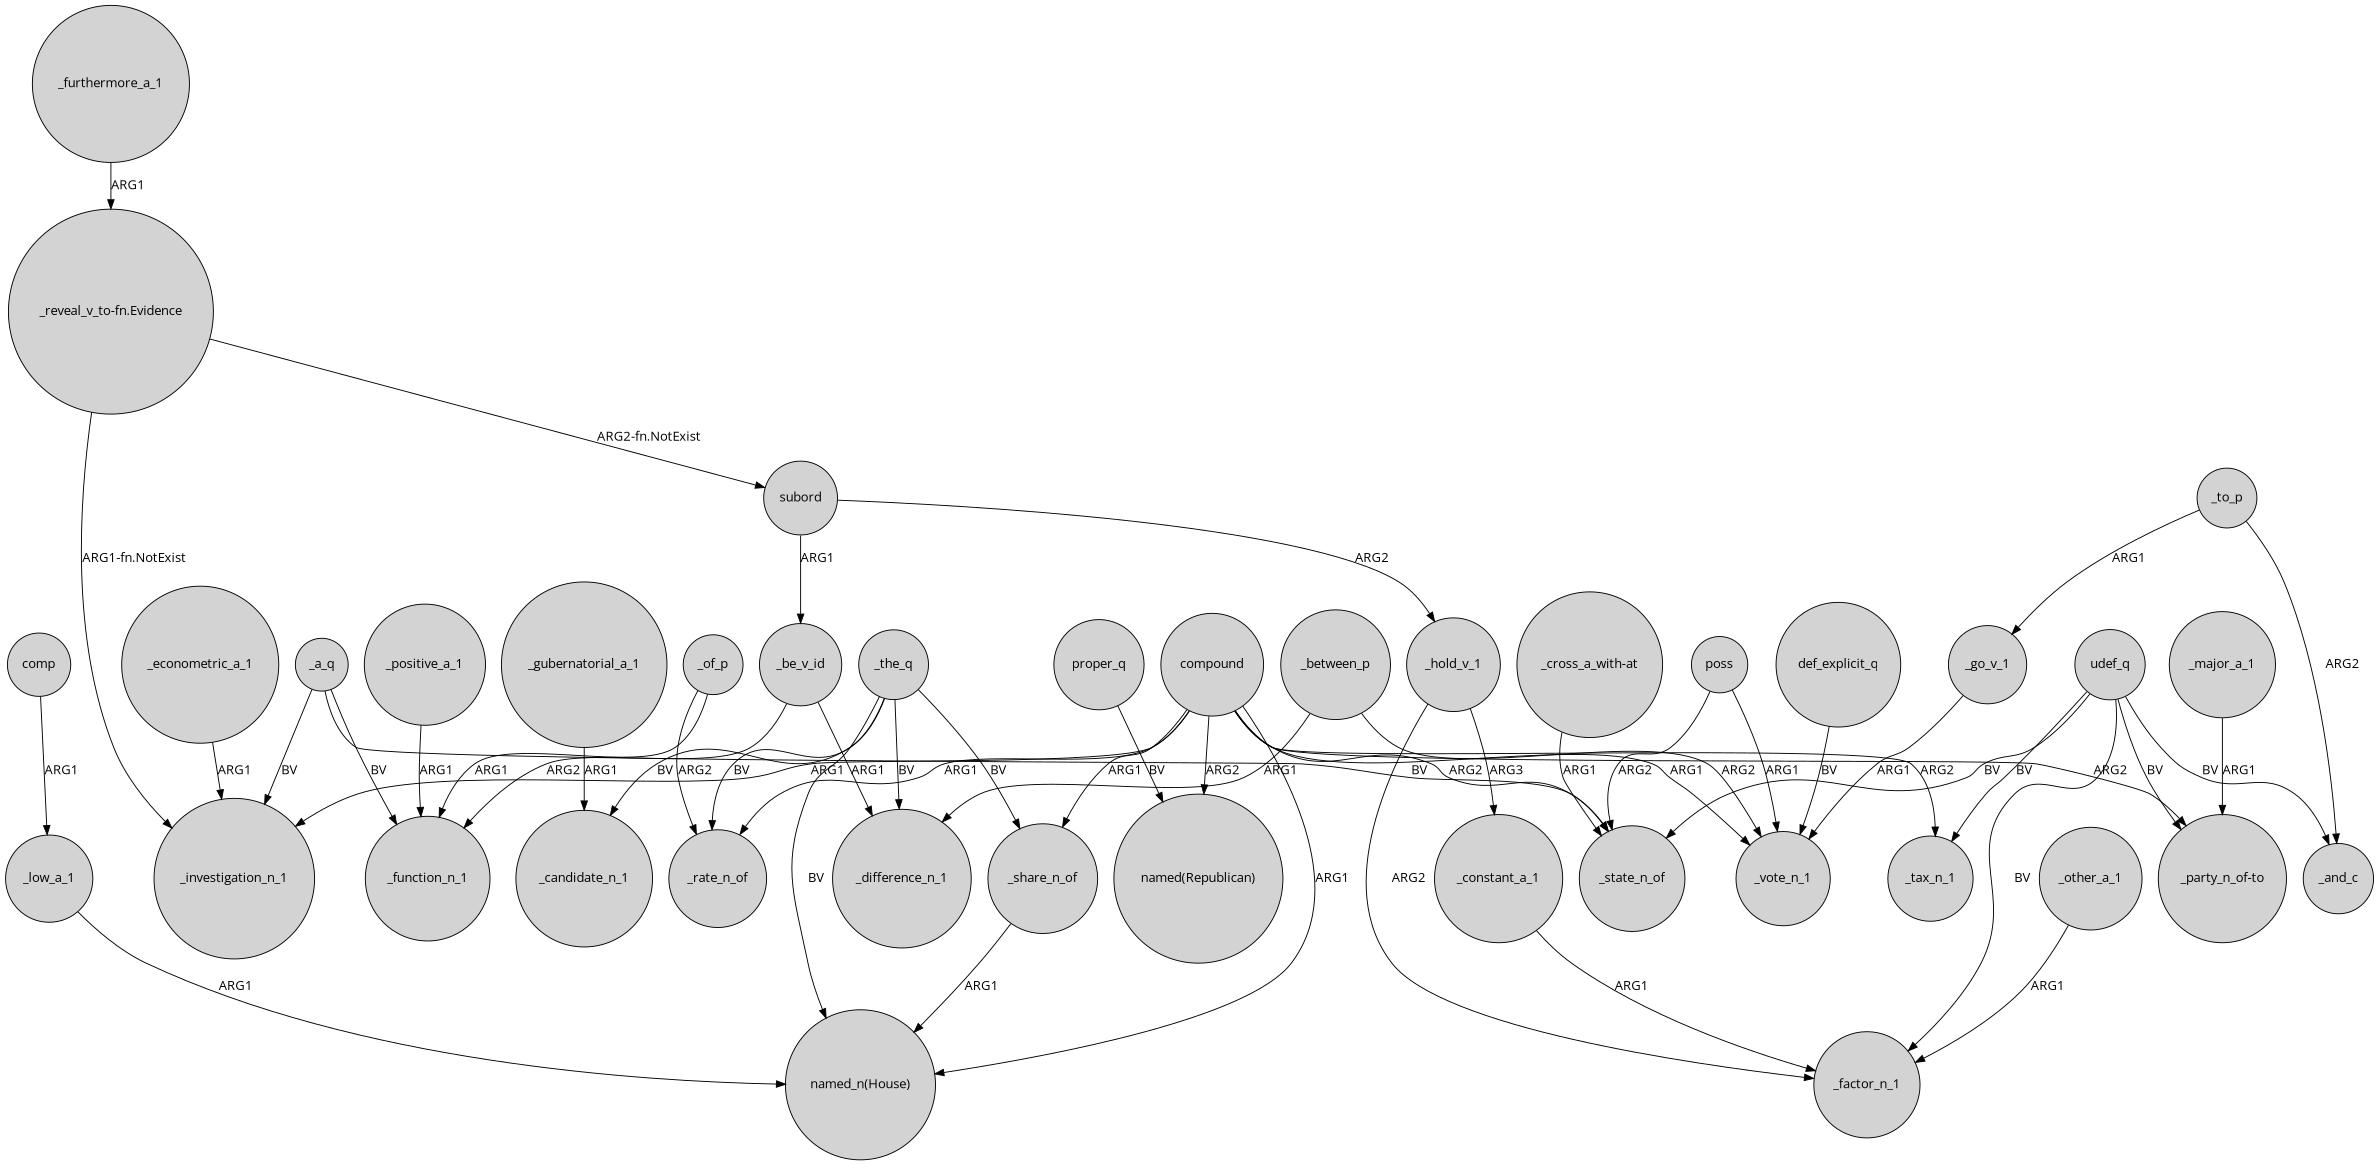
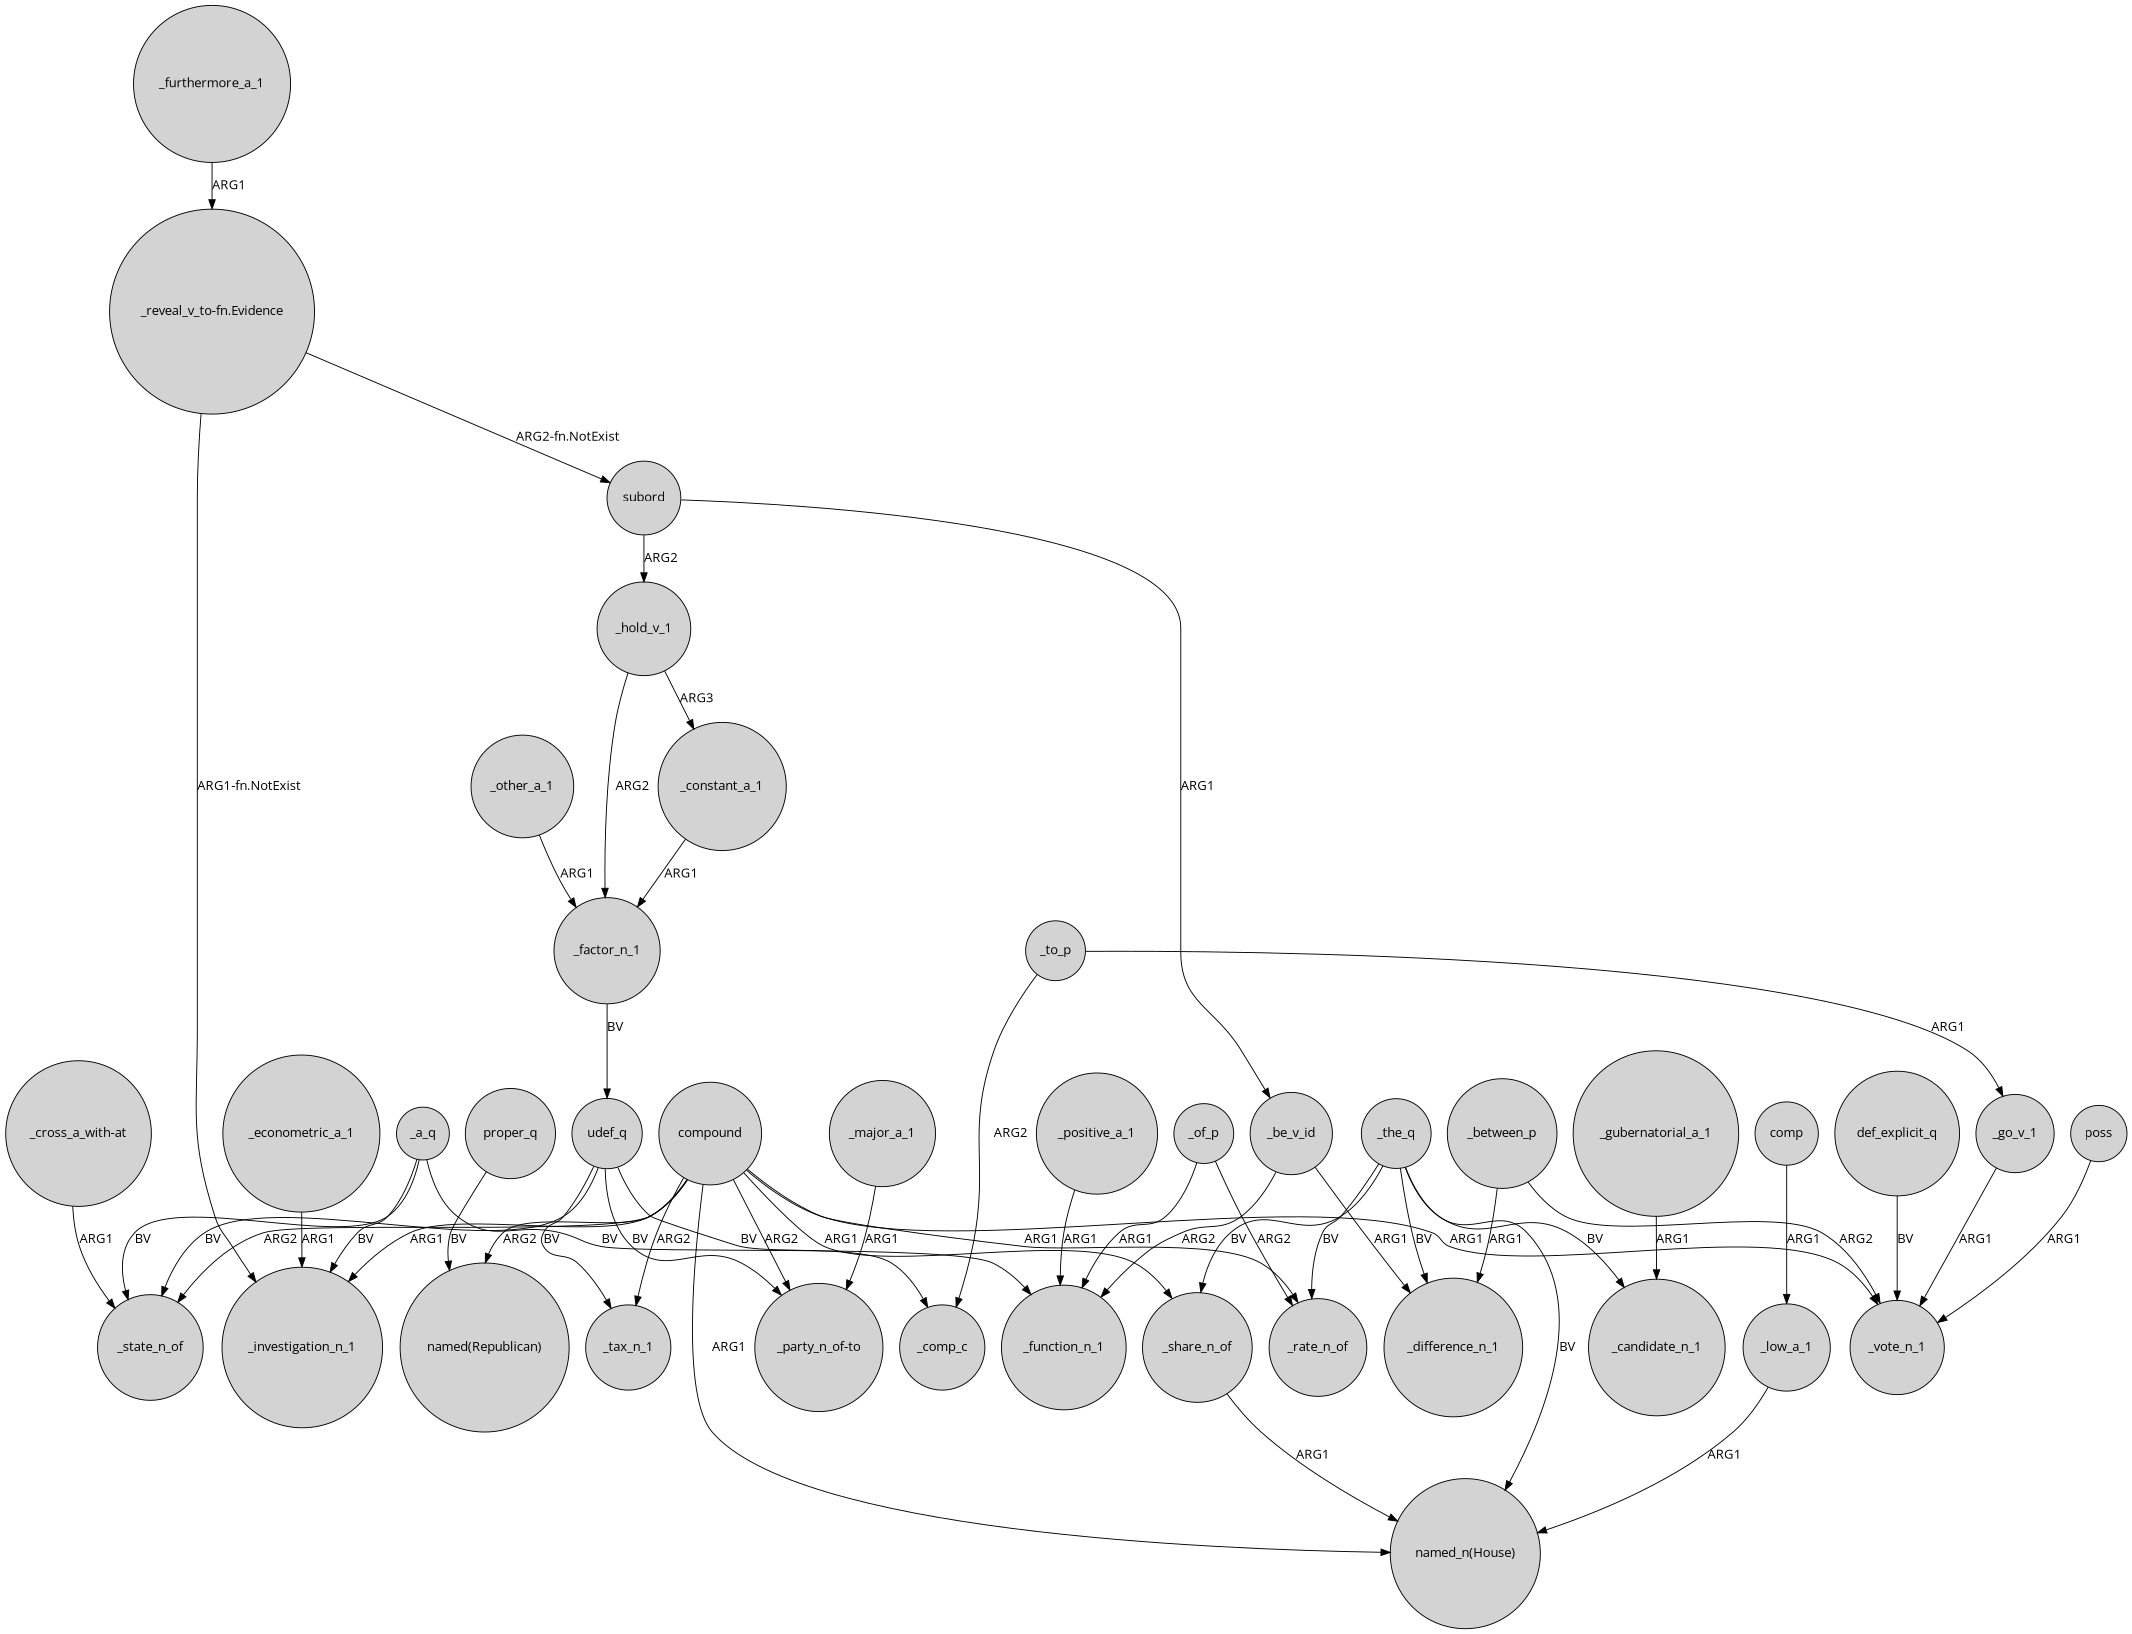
edge "poss" -> "_state_n_of": removed, label "ARG2"
edge "udef_q" -> "_factor_n_1": reversed
node "_and_c": label "_and_c" -> "_comp_c"
